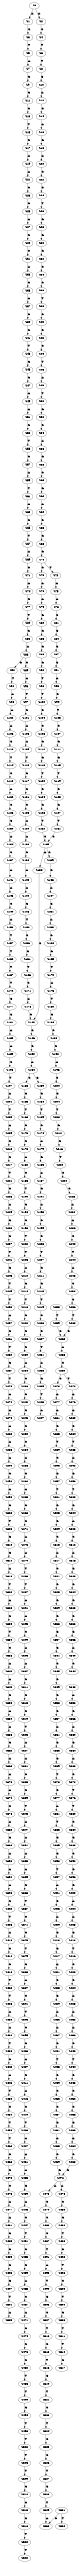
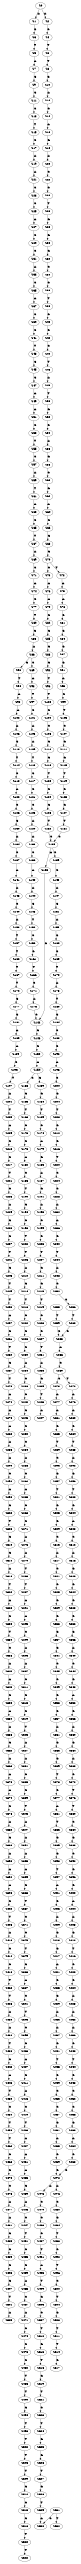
edge "S344" -> "S348": added, label "G"
